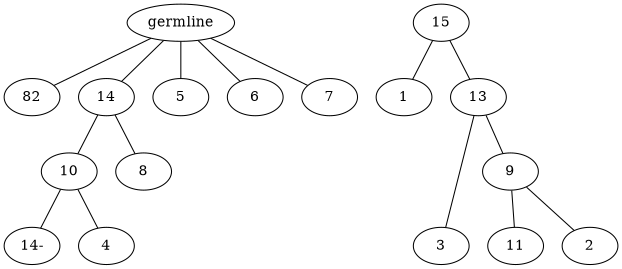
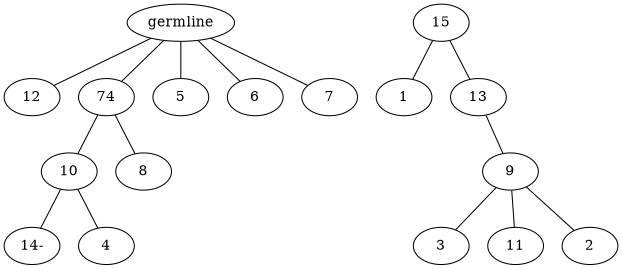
node "82": label "82" -> "12"
node "14": label "14" -> "74"
edge "13" -- "3": now "9" -- "3"
